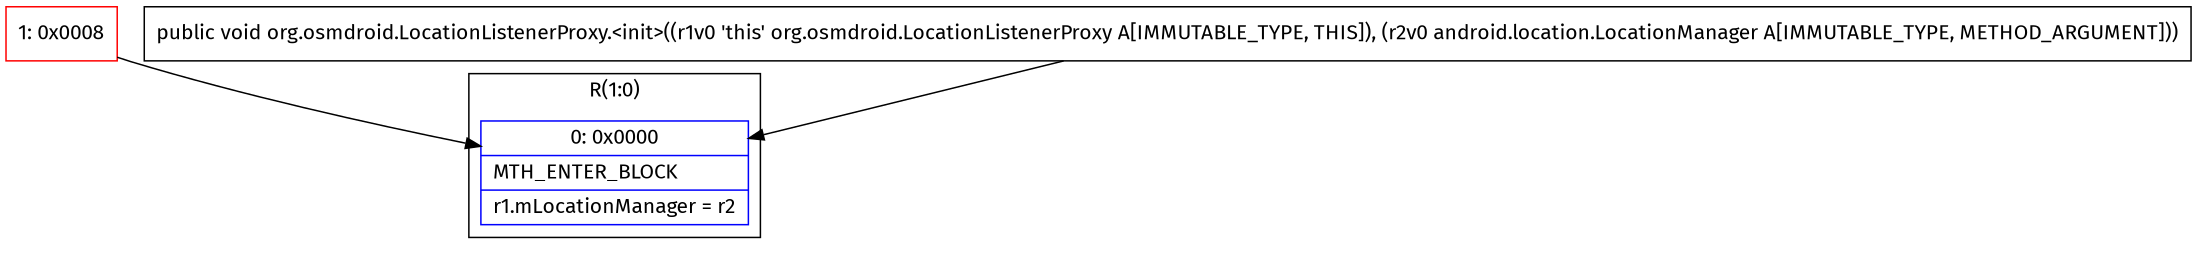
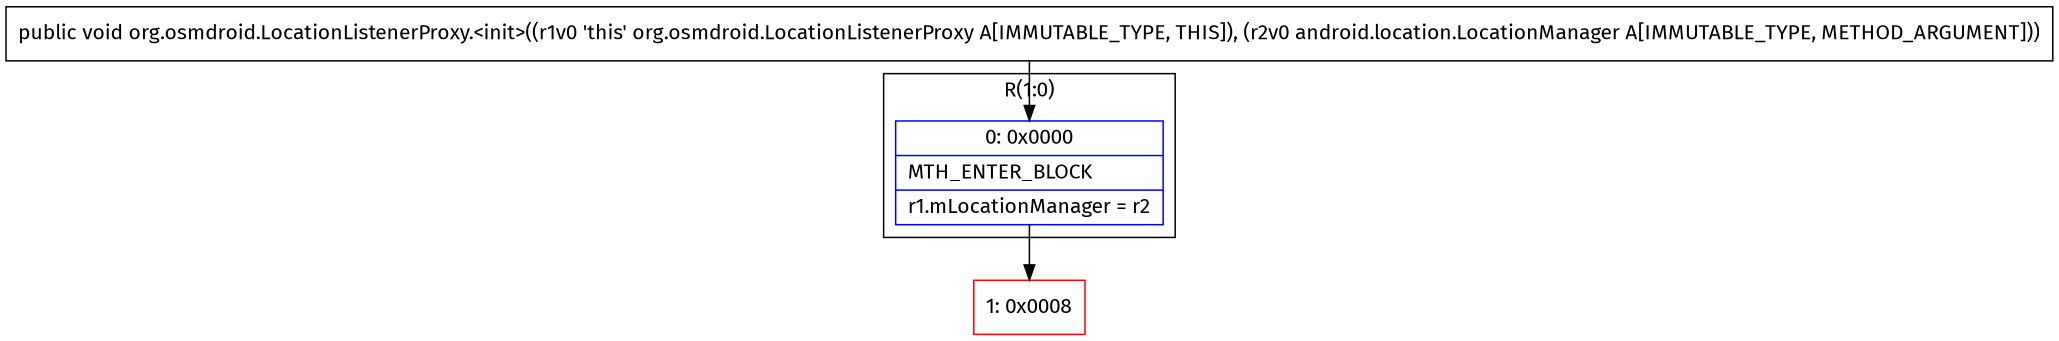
edge "1: 0x0008" -> "0: 0x0000": reversed
